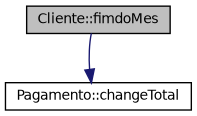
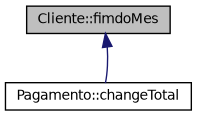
edge "Cliente::fimdoMes" -> "Pagamento::changeTotal": reversed
